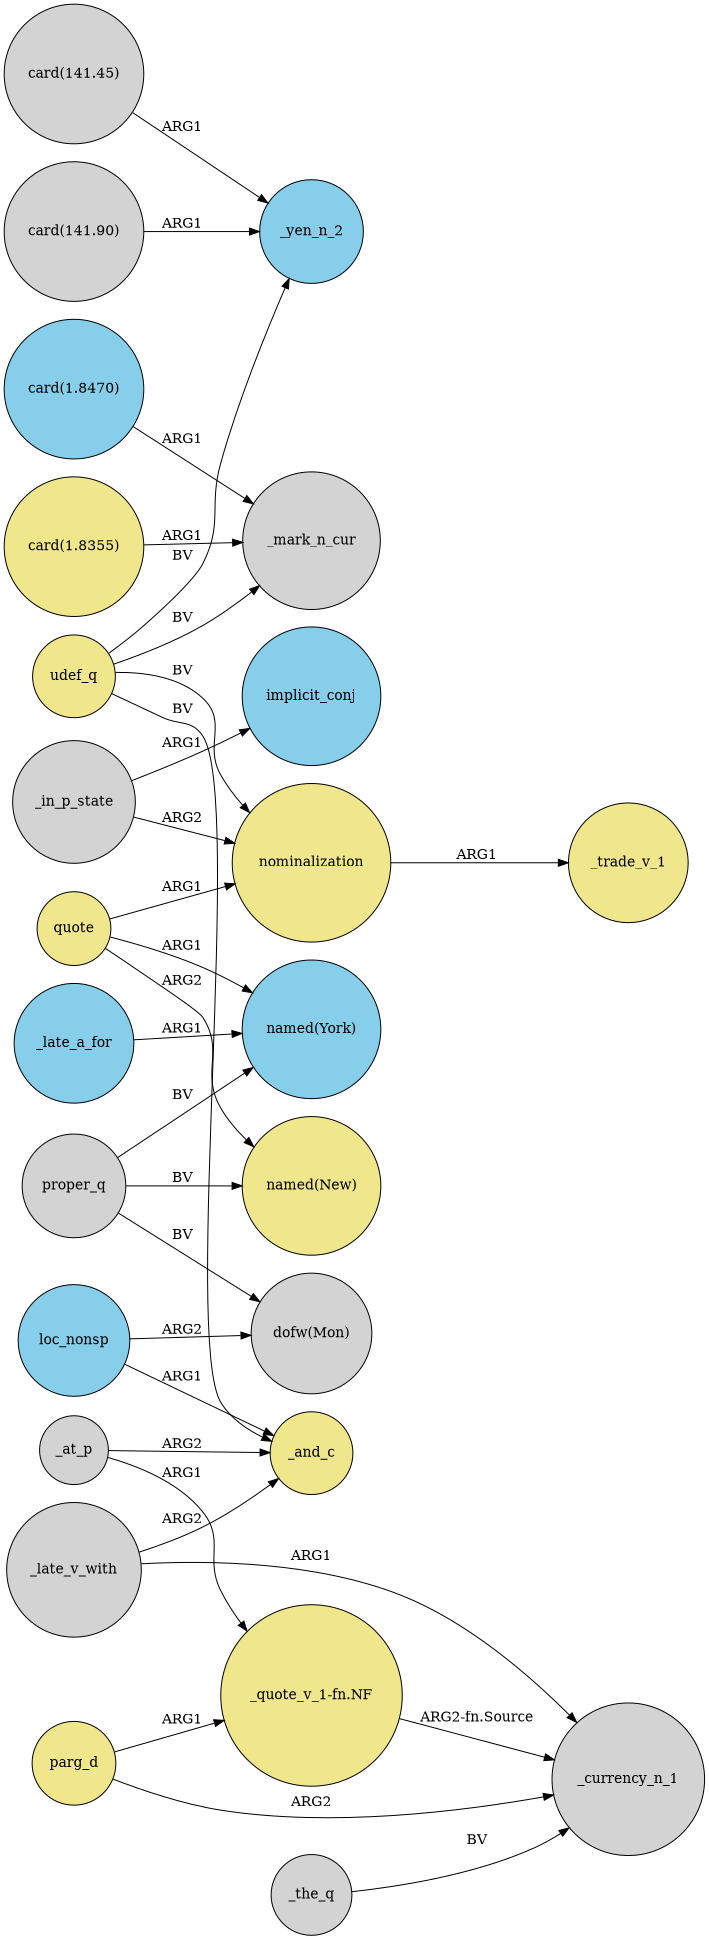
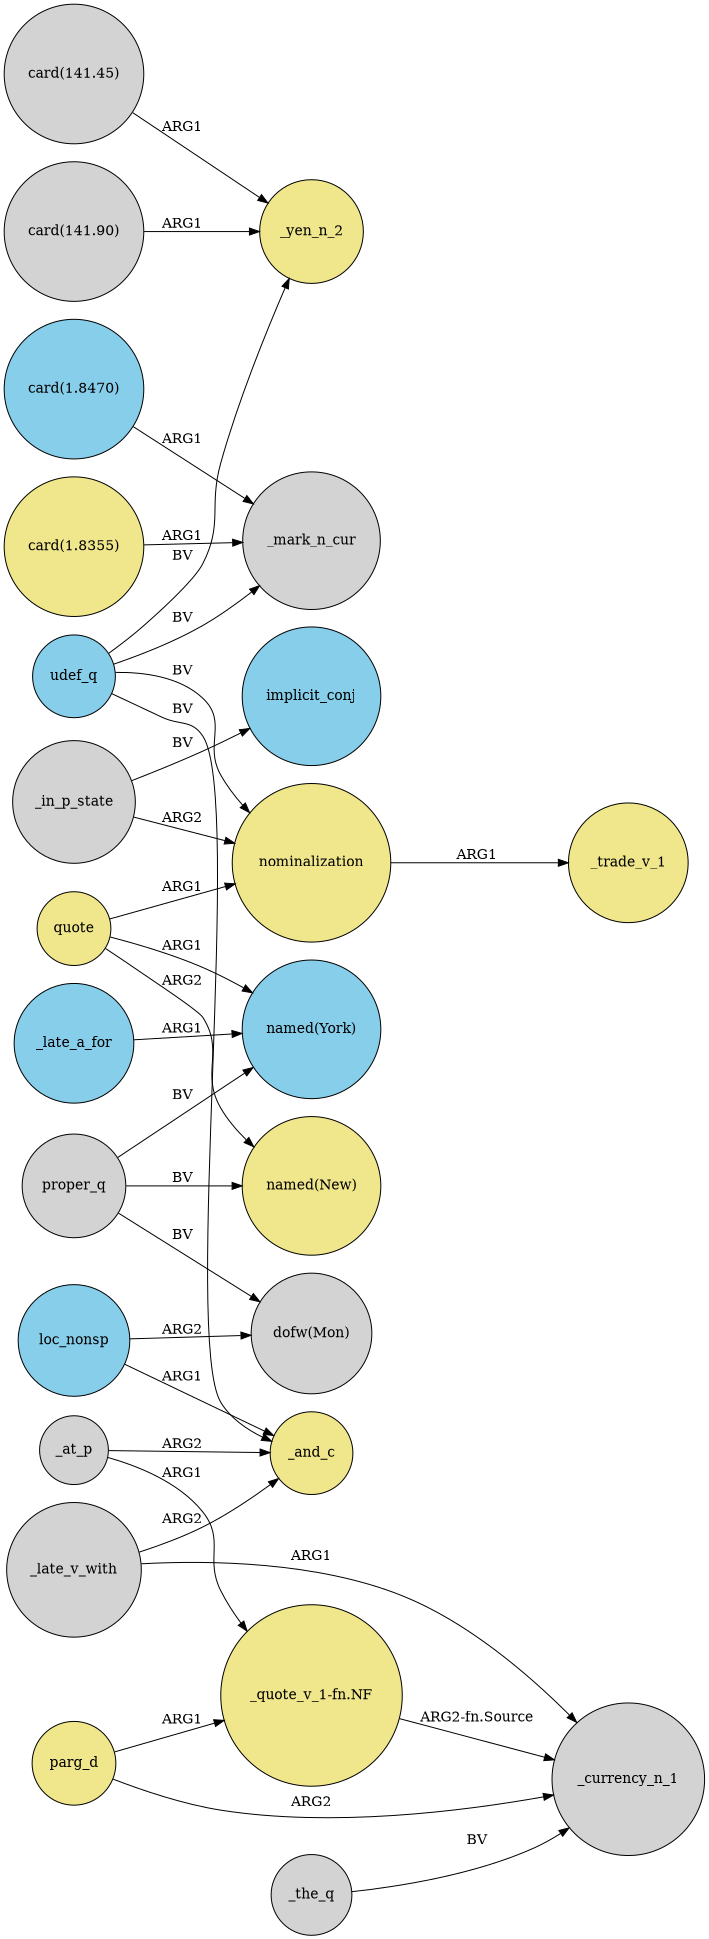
node "_yen_n_2": fillcolor skyblue -> khaki
node "udef_q": fillcolor khaki -> skyblue
edge "_in_p_state" -> "implicit_conj": label "ARG1" -> "BV"
